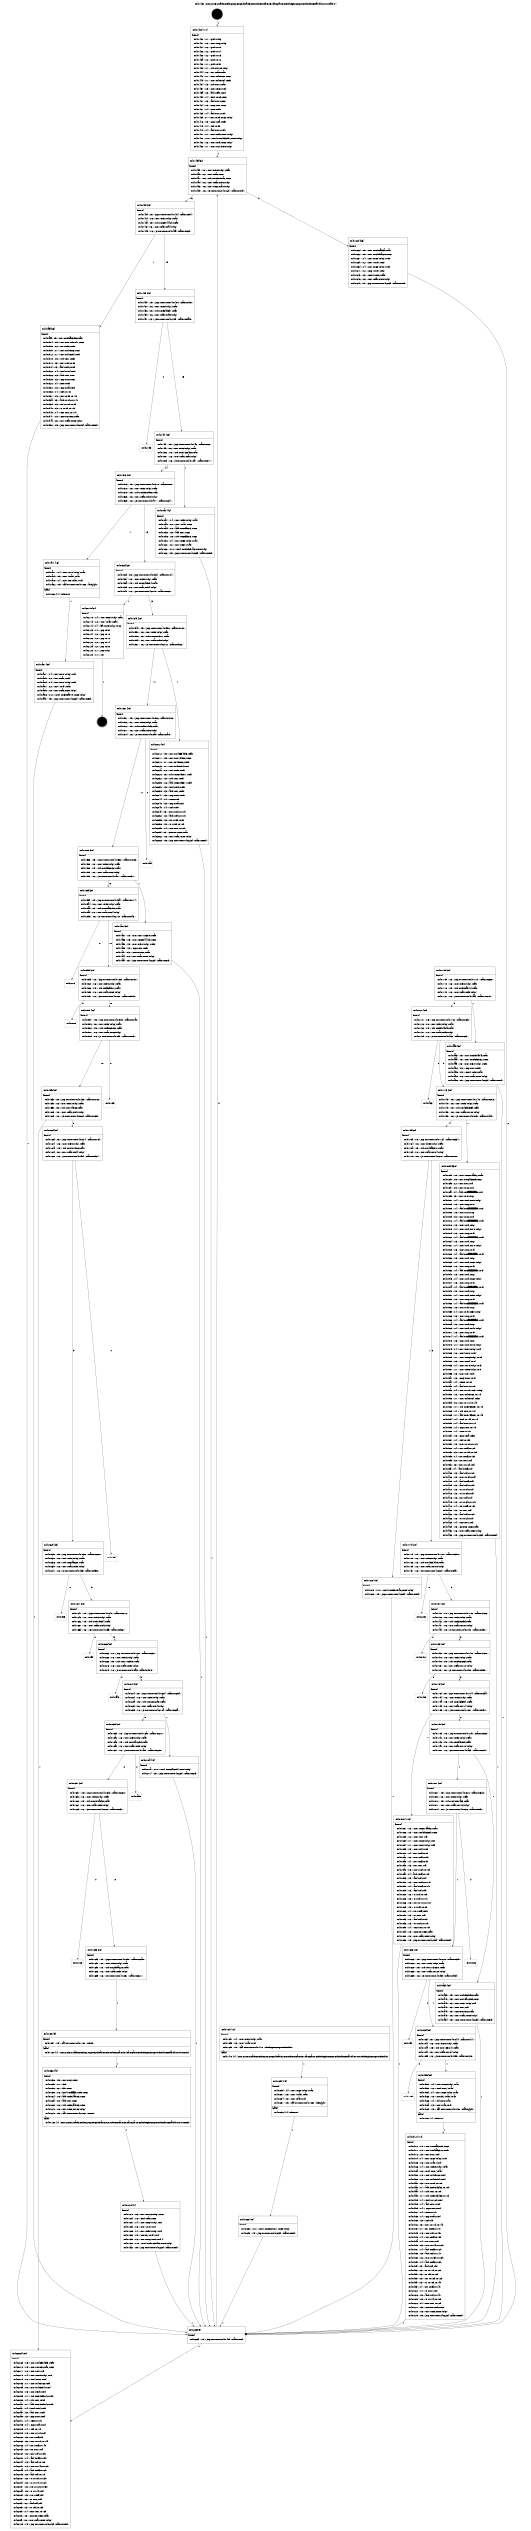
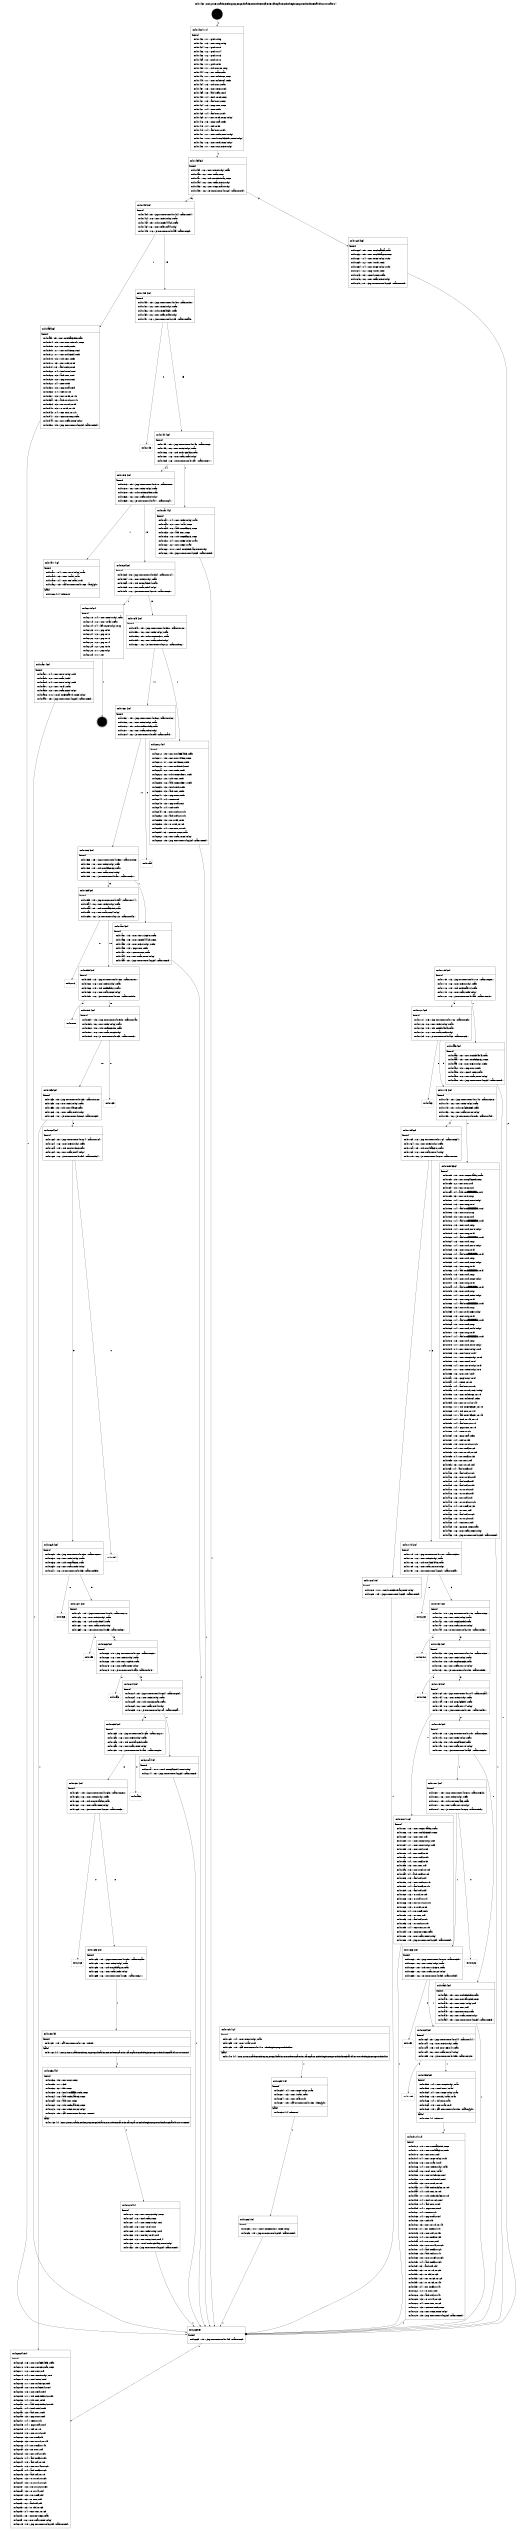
edge "0x401a77 [16]" -> "0x401a87 [30]": removed, label "1"
edge "0x40223f [5]" -> "0x40149f [32]": removed, label "17"
